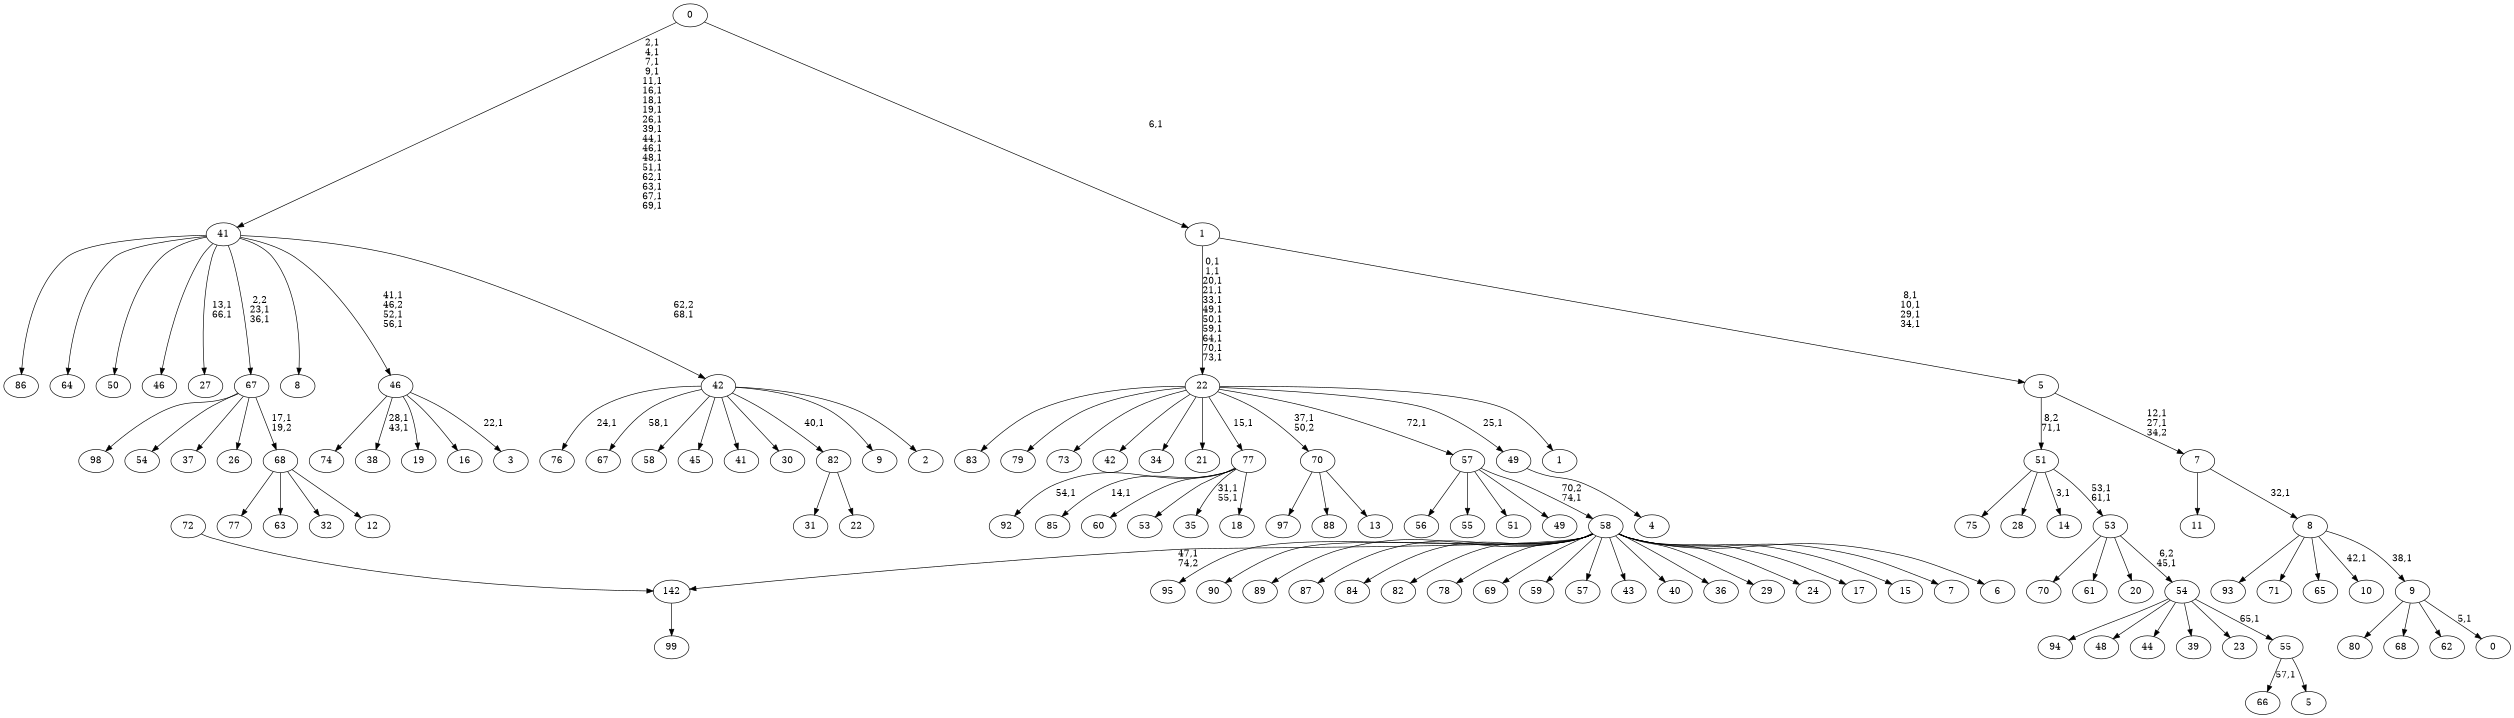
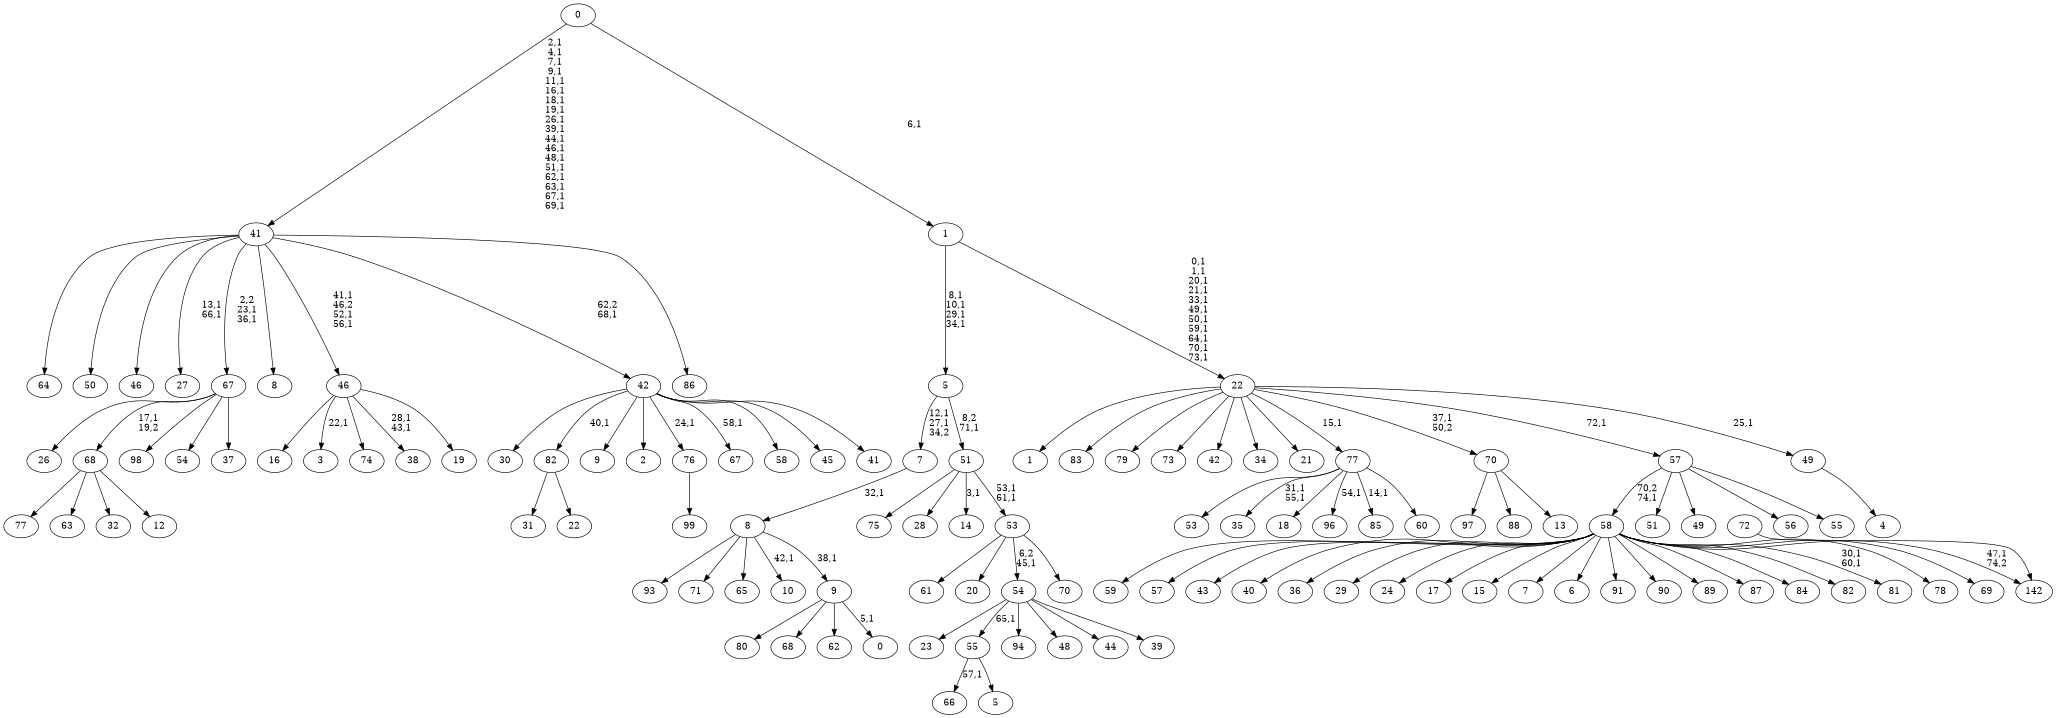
node "92": label "92" -> "96"
node "11": removed
node "95": label "95" -> "91"
node "81": added
edge "142" -> "99": now "76" -> "99"
